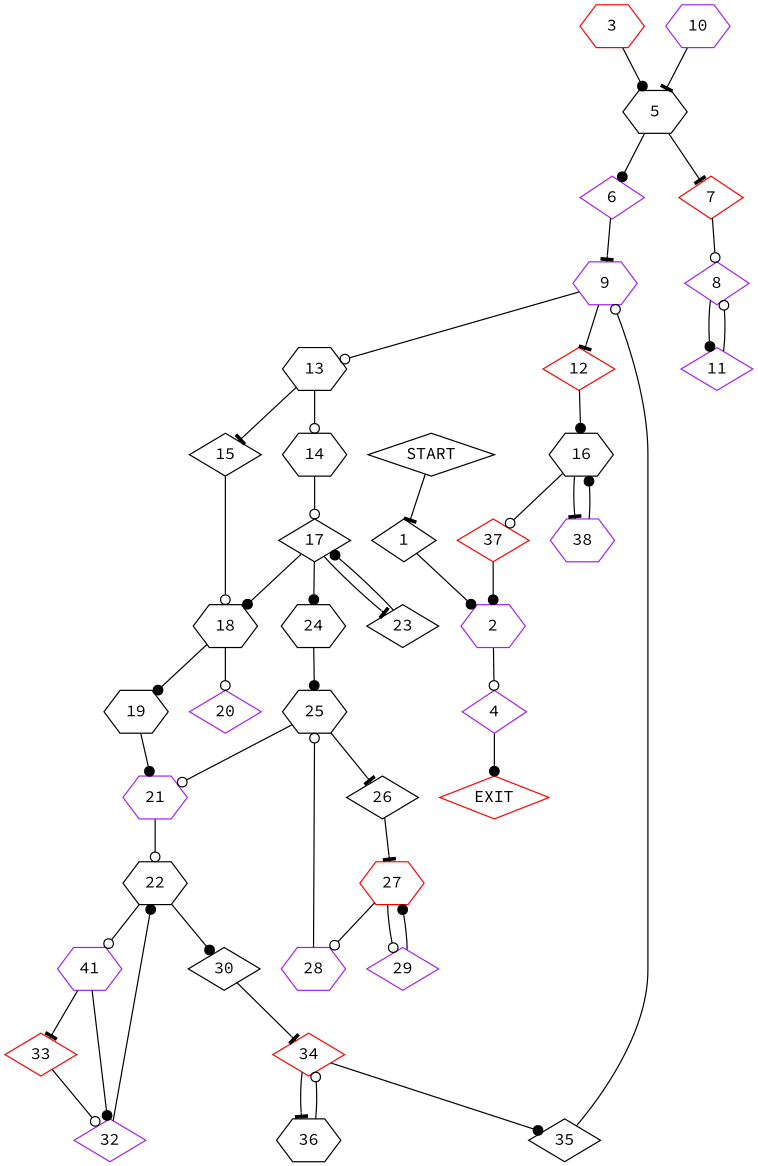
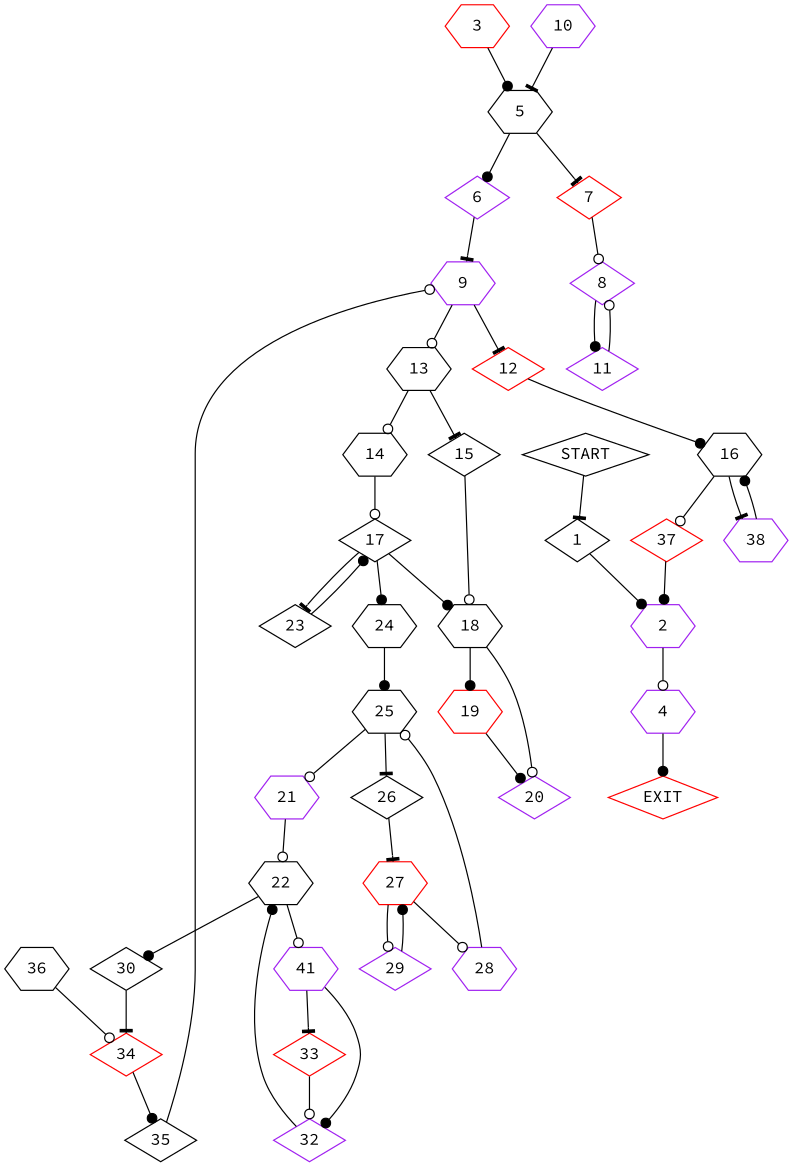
node "19": color black -> red
node "4": shape diamond -> hexagon
edge "19" -> "21": now "19" -> "20"
edge "34" -> "36": removed
